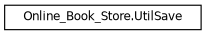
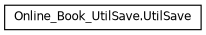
node "Online_Book_Store.UtilSave": label "Online_Book_Store.UtilSave" -> "Online_Book_UtilSave.UtilSave"
